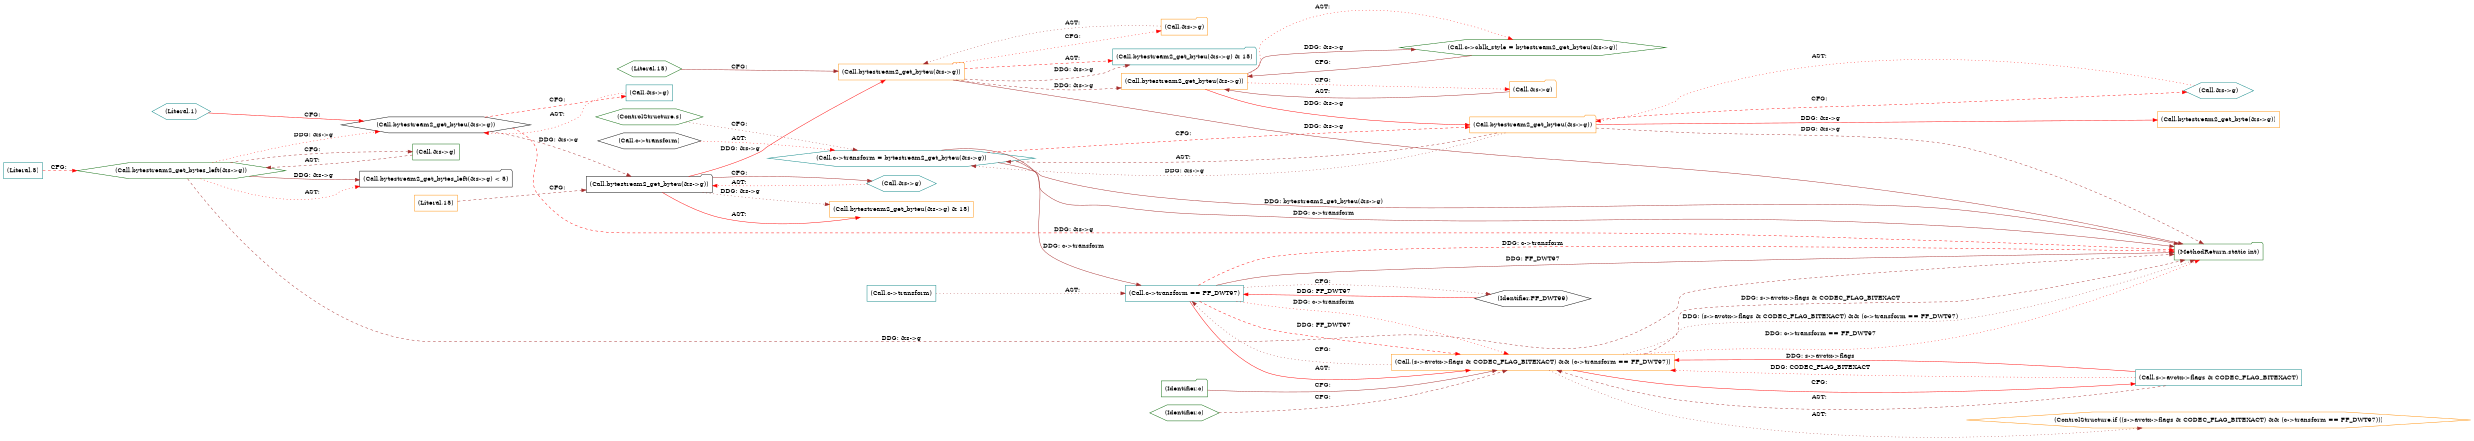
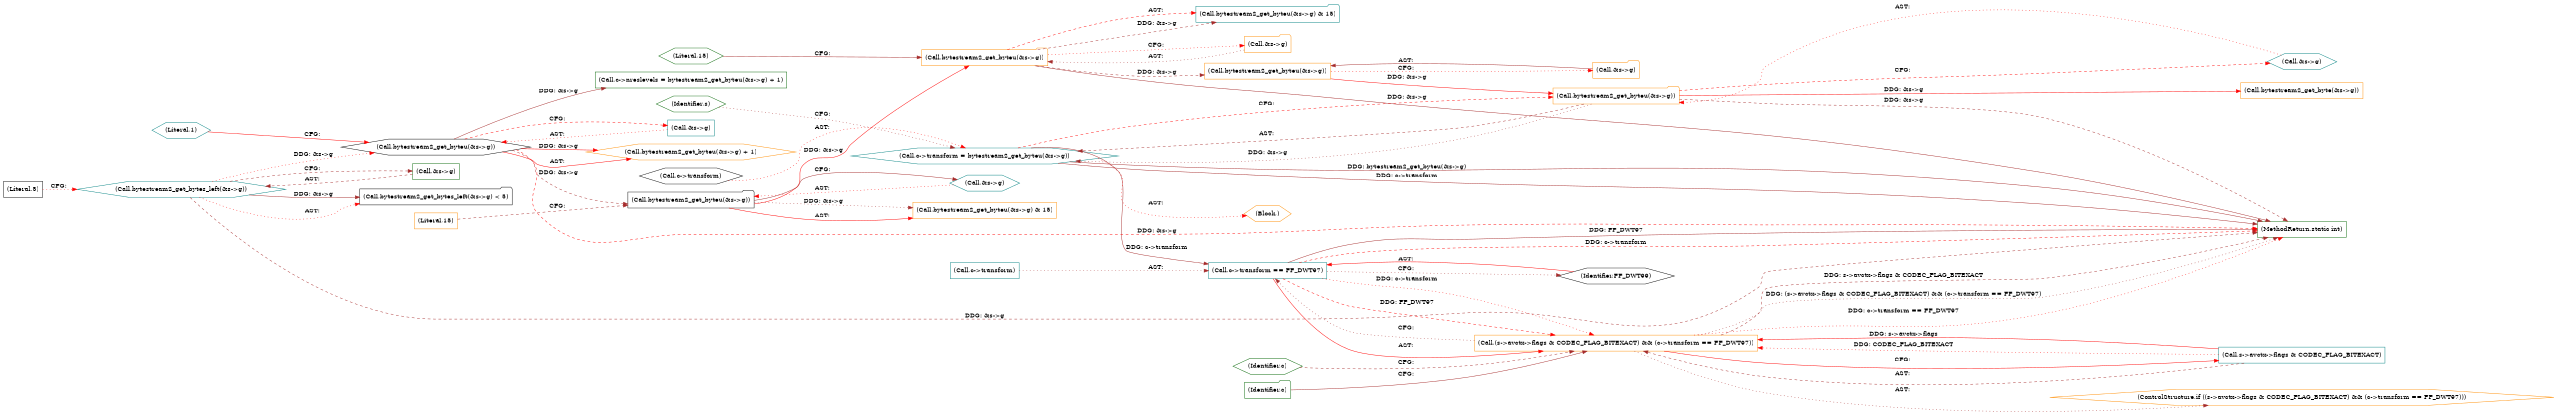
node "(Call,c->cblk_style = bytestream2_get_byteu(&s->g))": removed
node "(Call,c->nreslevels = bytestream2_get_byteu(&s->g) + 1)": added
node "(ControlStructure,s)": label "(ControlStructure,s)" -> "(Identifier,s)"
node "(Call,bytestream2_get_byteu(&s->g) + 1)": added
node "(Literal,5)": color teal -> black
edge "(Literal,5)" -> "(Call,bytestream2_get_bytes_left(&s->g))": style dashed -> dotted
node "(Call,bytestream2_get_bytes_left(&s->g))": color darkgreen -> teal
node "(Block,)": added
node "(MethodReturn,static int)": shape folder -> box
edge "(Identifier,FF_DWT99)" -> "(Call,c->transform == FF_DWT97)": label "DDG: FF_DWT97" -> "AST: "
